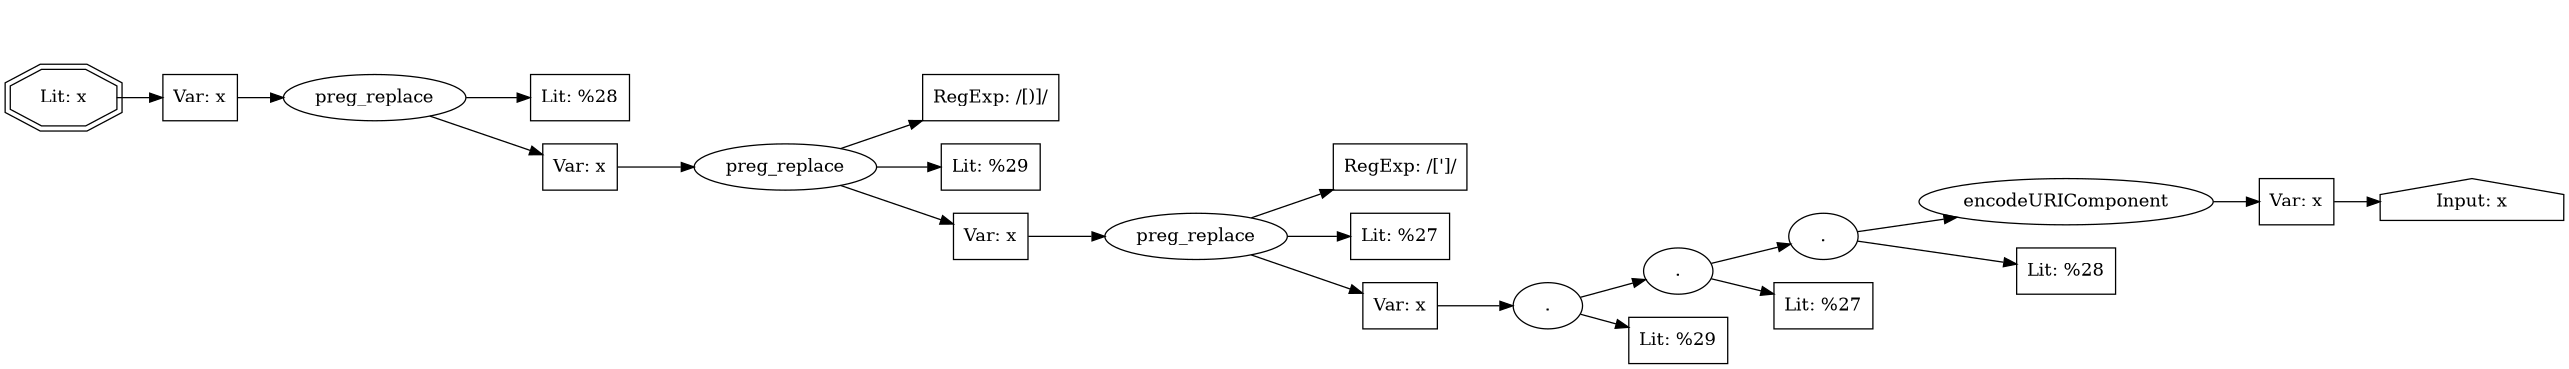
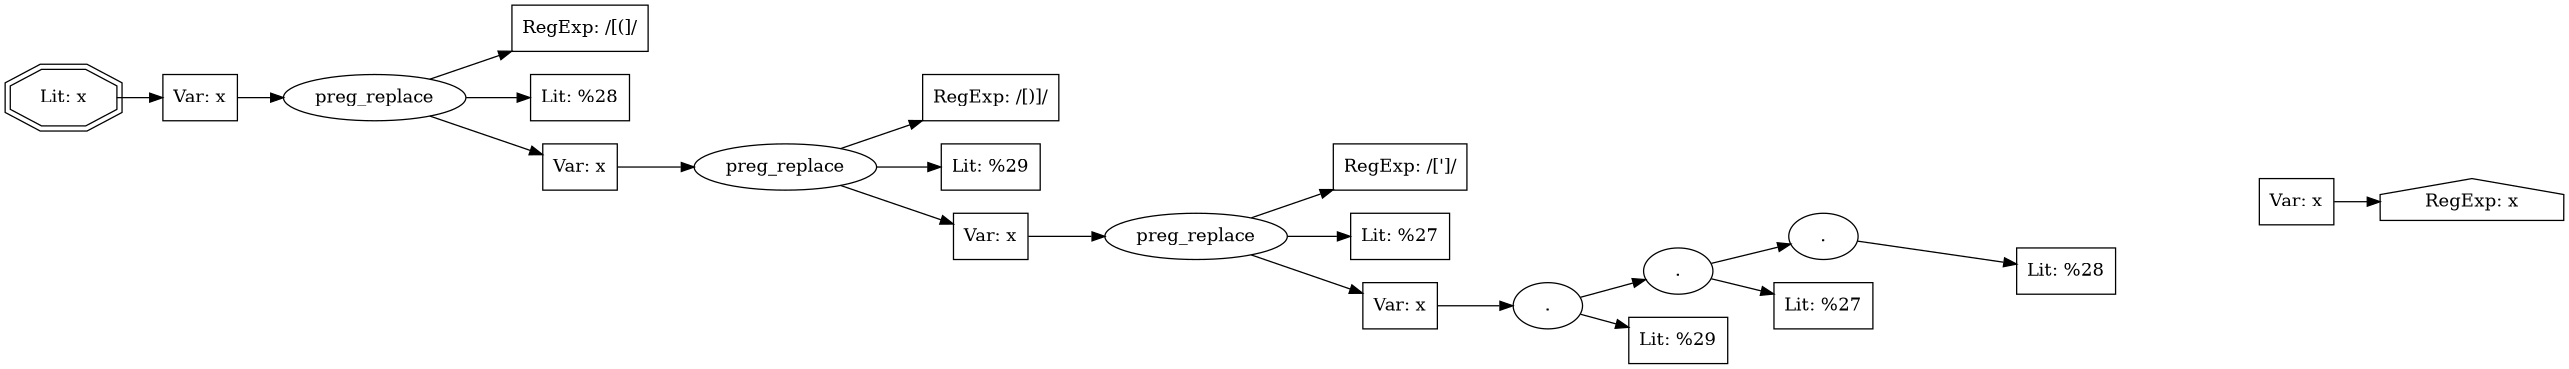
node "RegExp: /[(]/": added
node "encodeURIComponent": removed
node "Input: x": label "Input: x" -> "RegExp: x"
